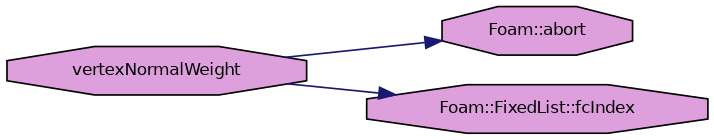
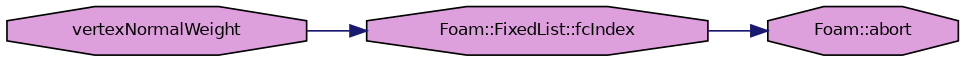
edge "vertexNormalWeight" -> "Foam::abort": now "Foam::FixedList::fcIndex" -> "Foam::abort"
